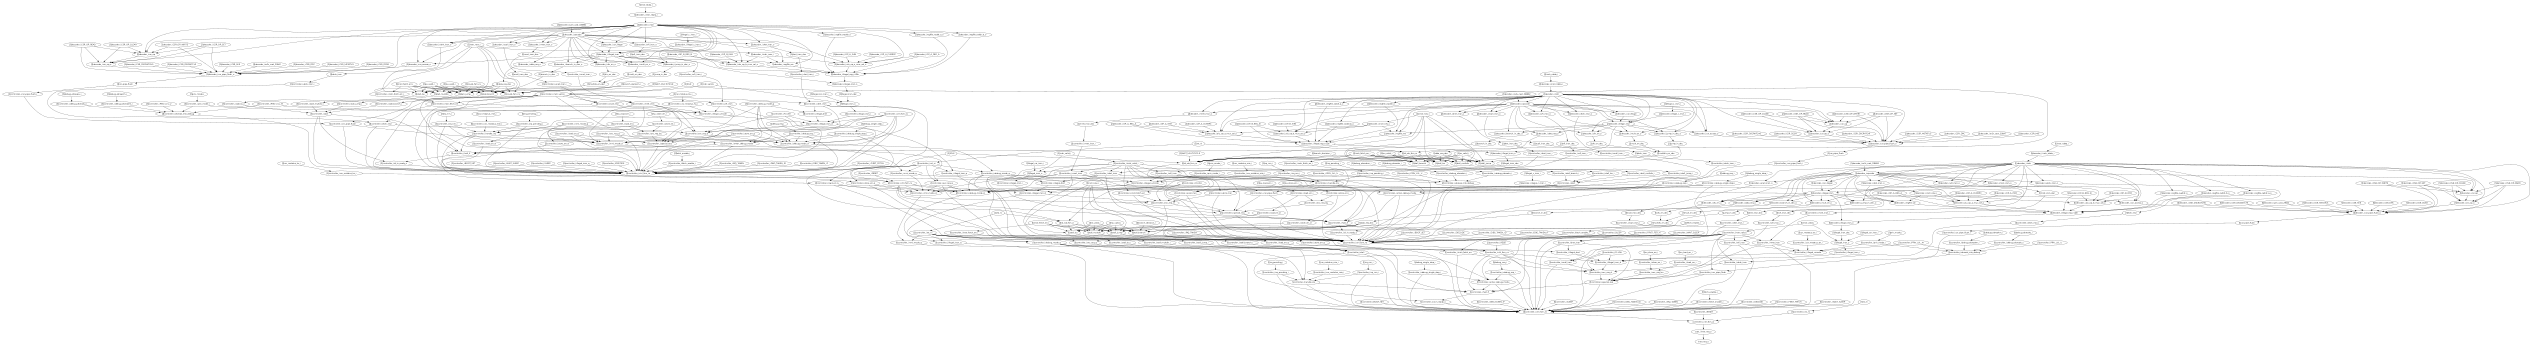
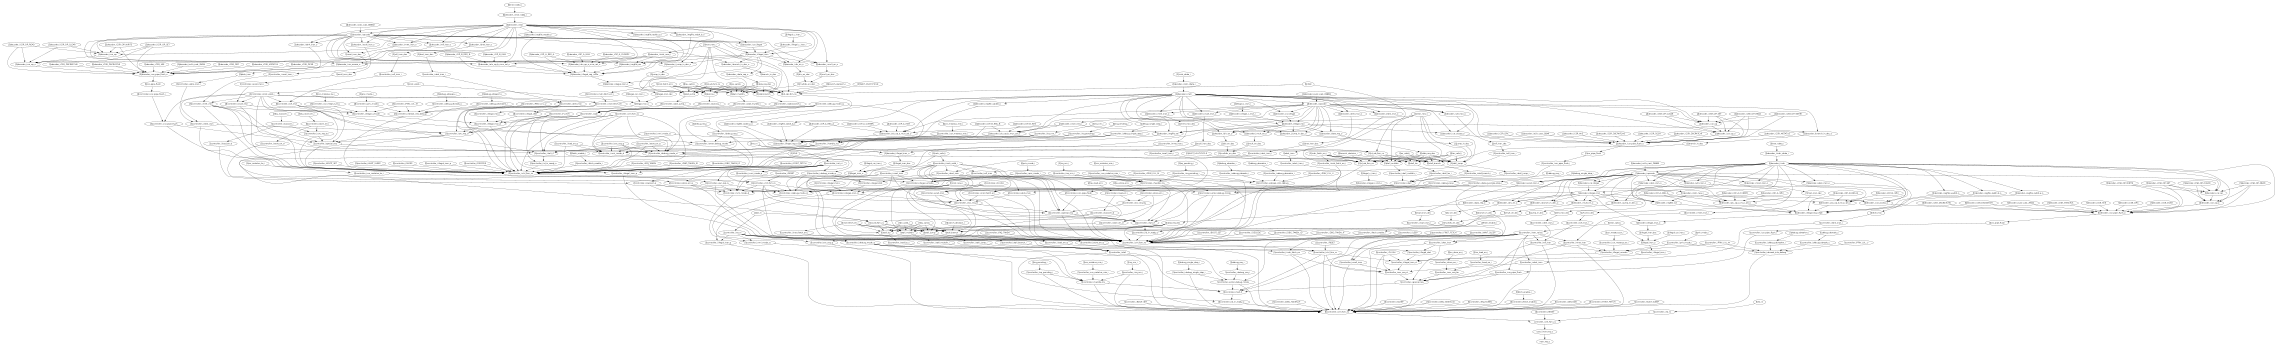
edge "[3]decoder_i.opcode" -> "[3]decoder_i.data_req_o": now "[3]decoder_i.opcode" -> "[3]mret_insn_dec"
edge "[1]controller_i.debug_req_i" -> "[1]controller_i.ctrl_fsm_ns": removed
